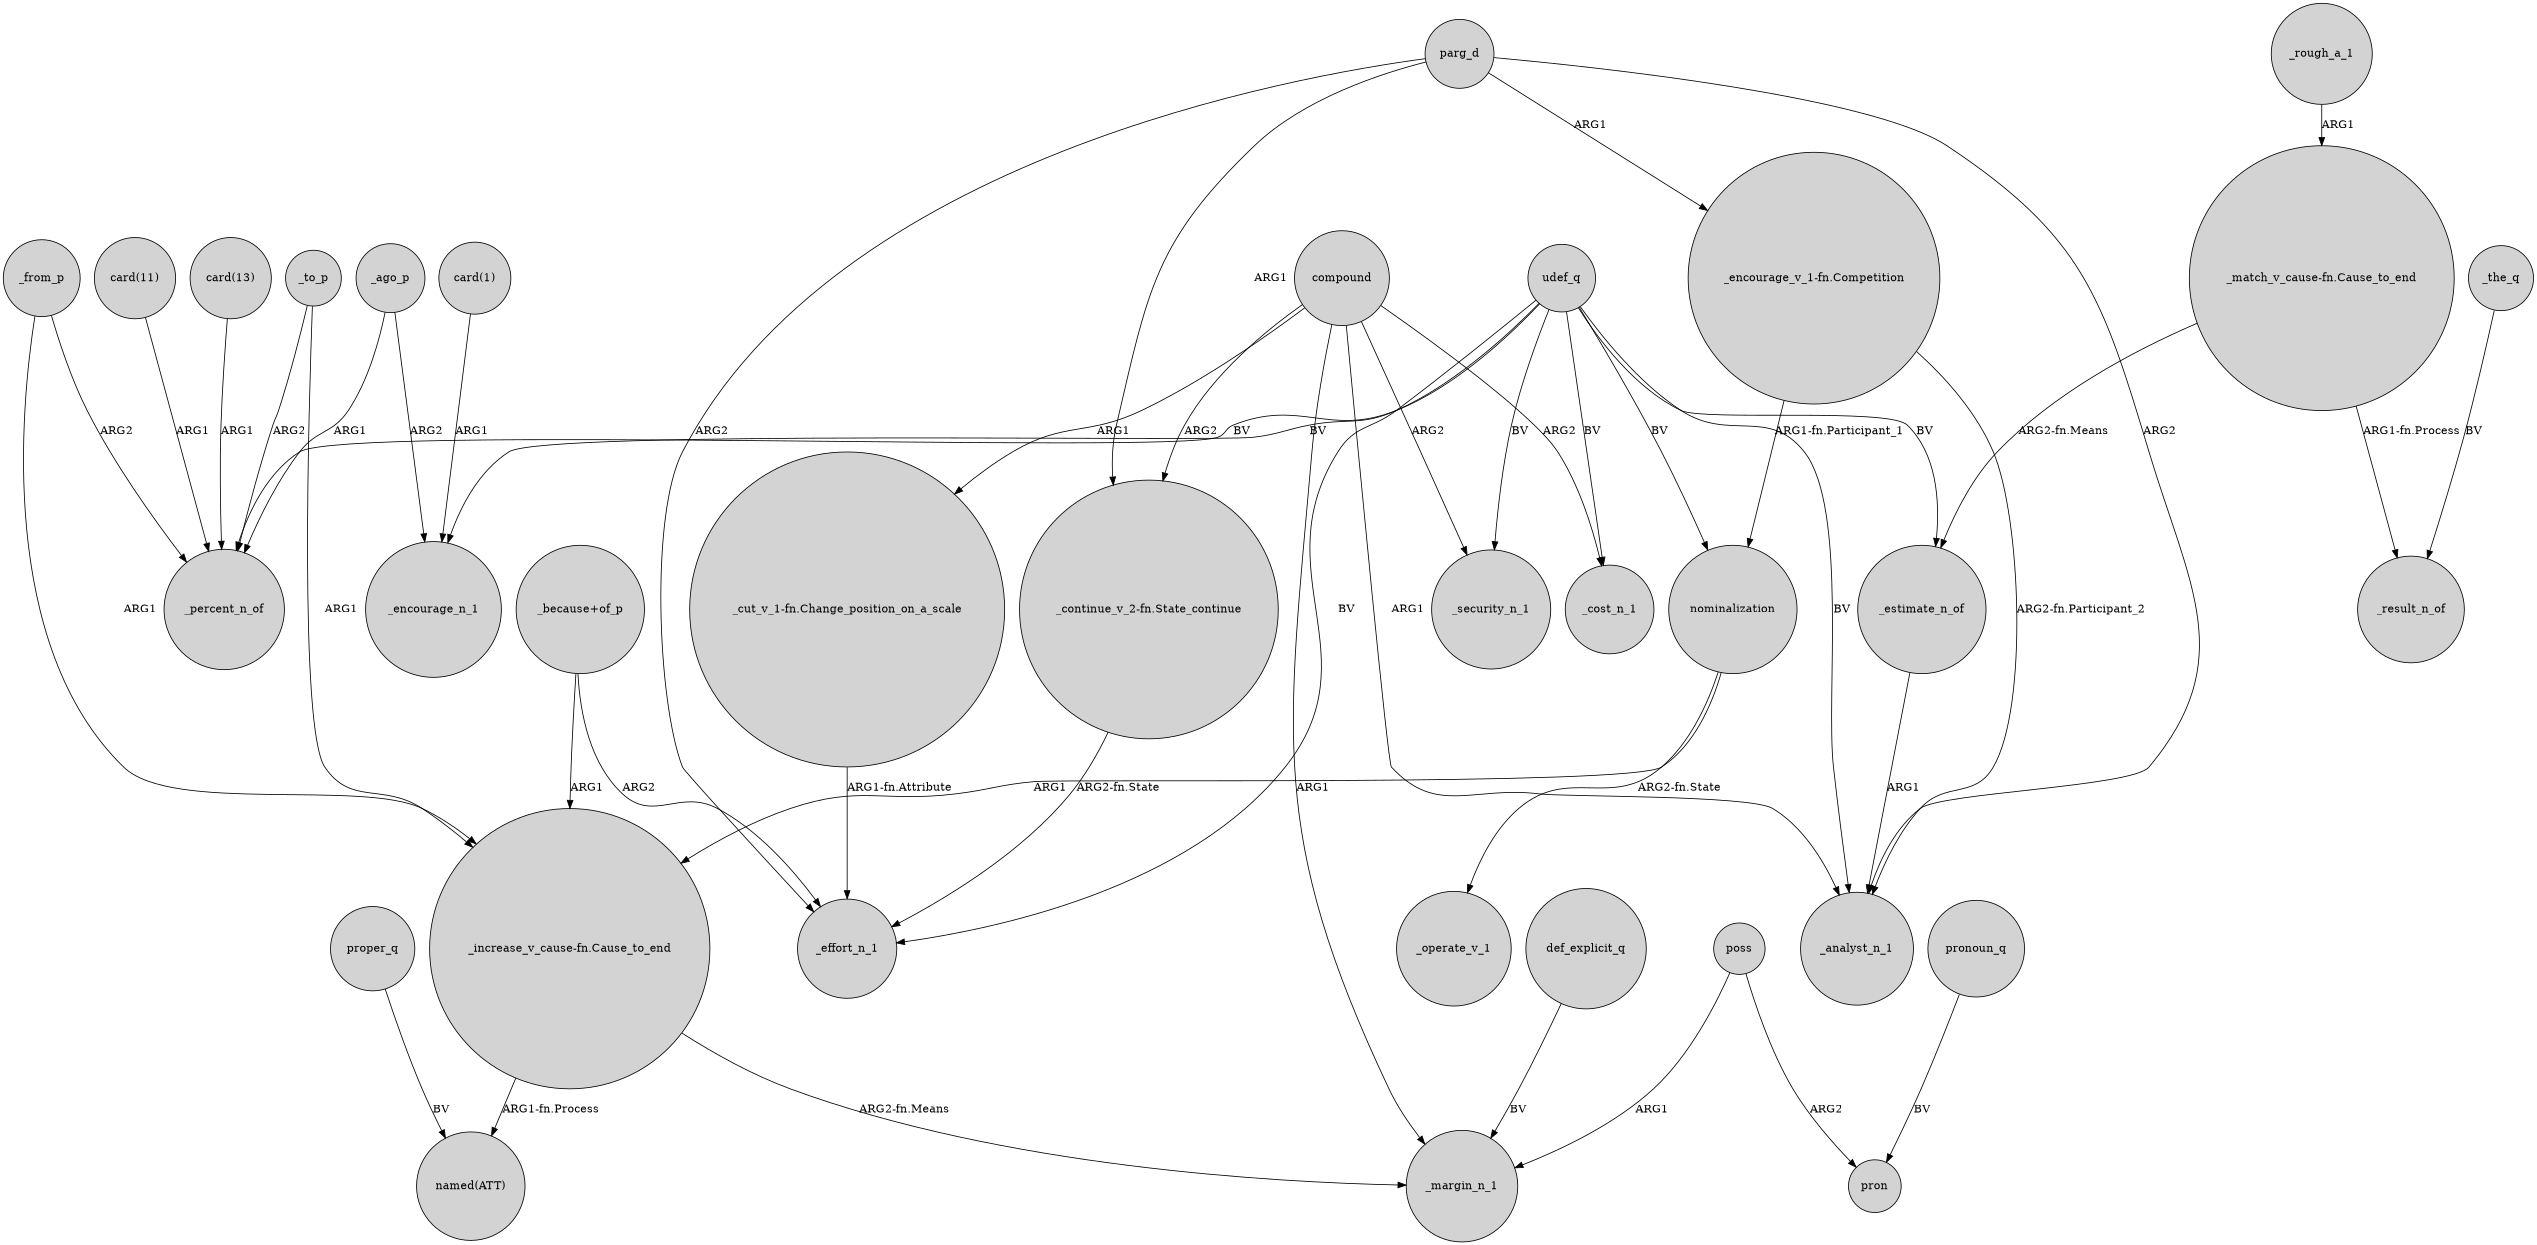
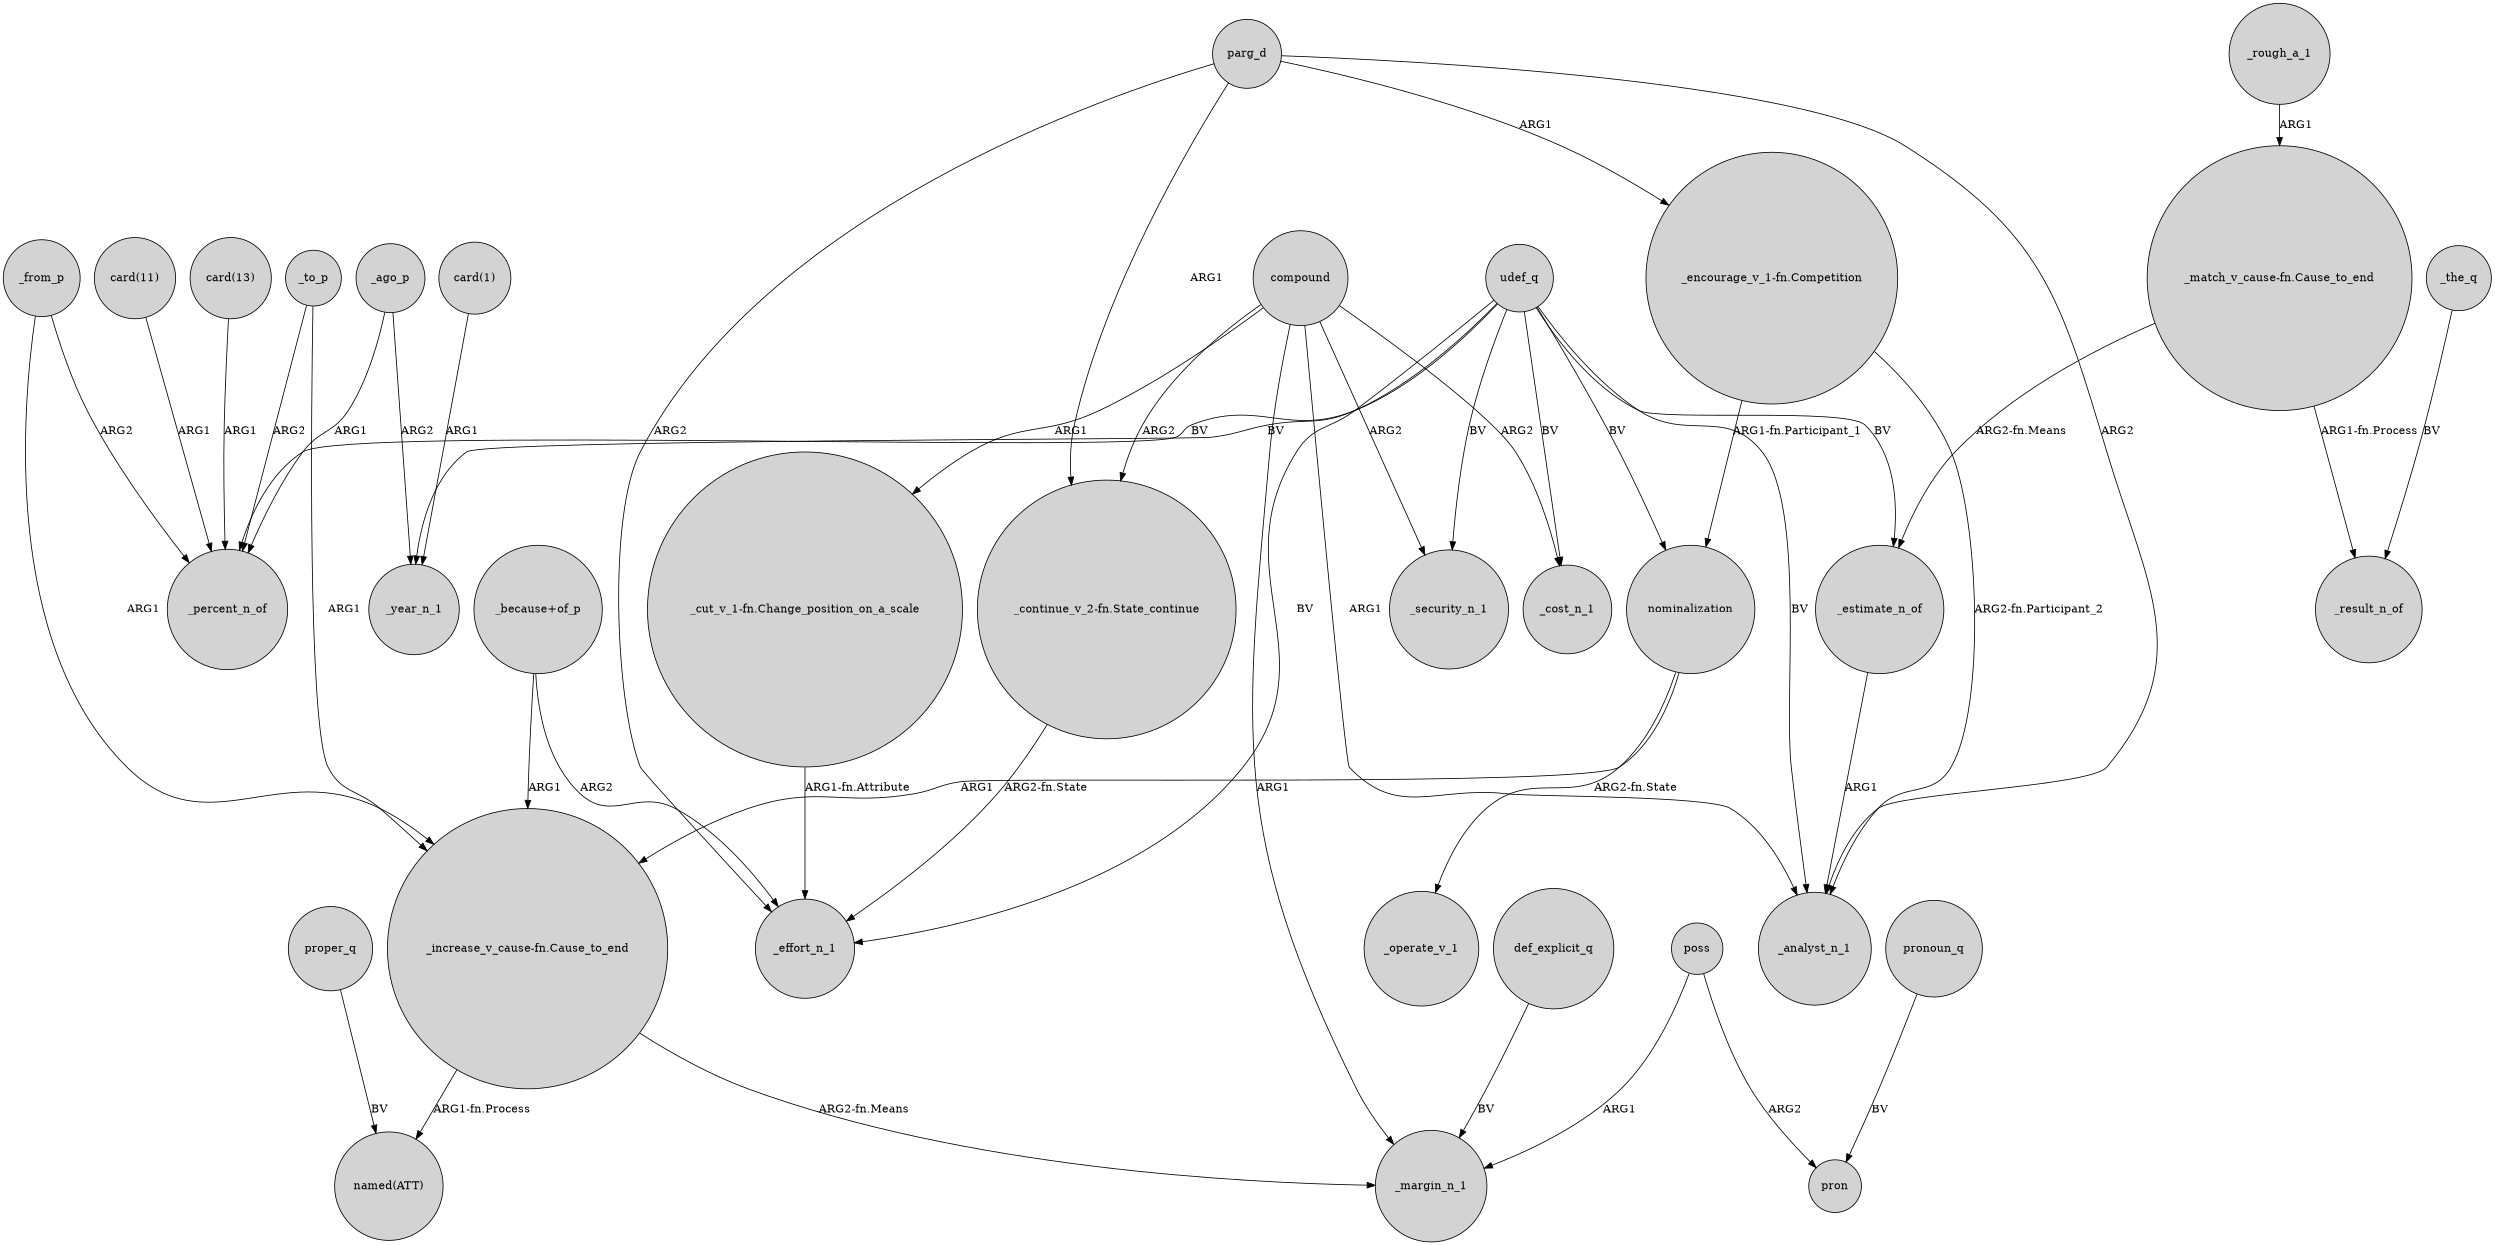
node "_encourage_n_1": label "_encourage_n_1" -> "_year_n_1"
